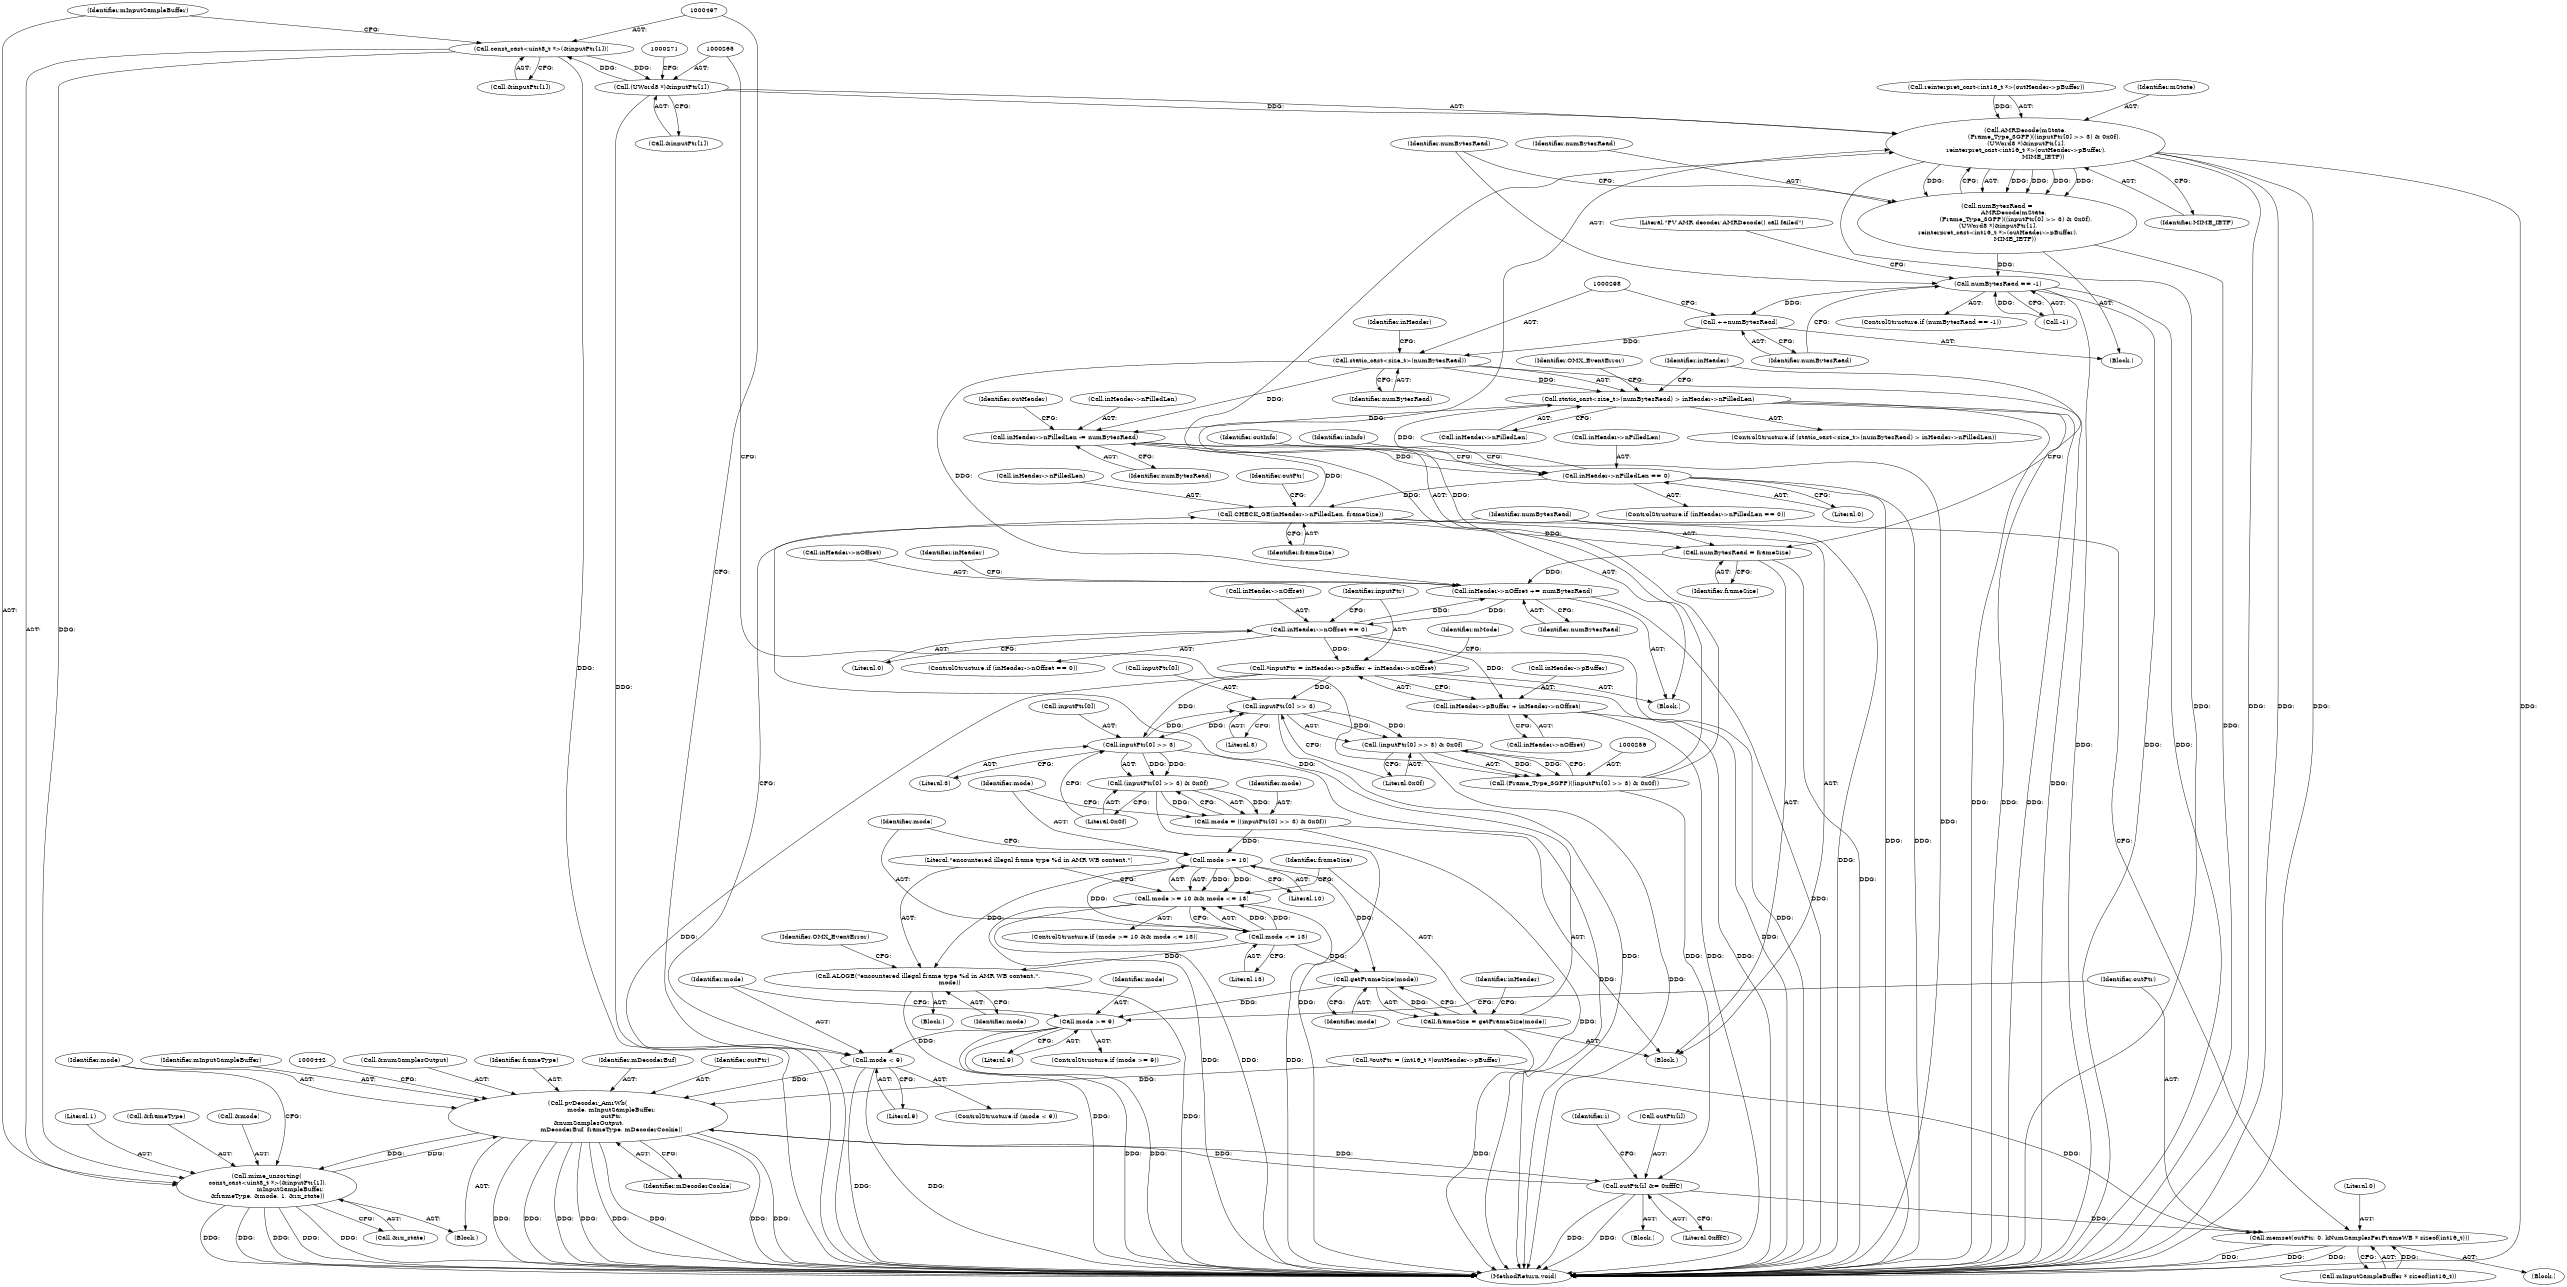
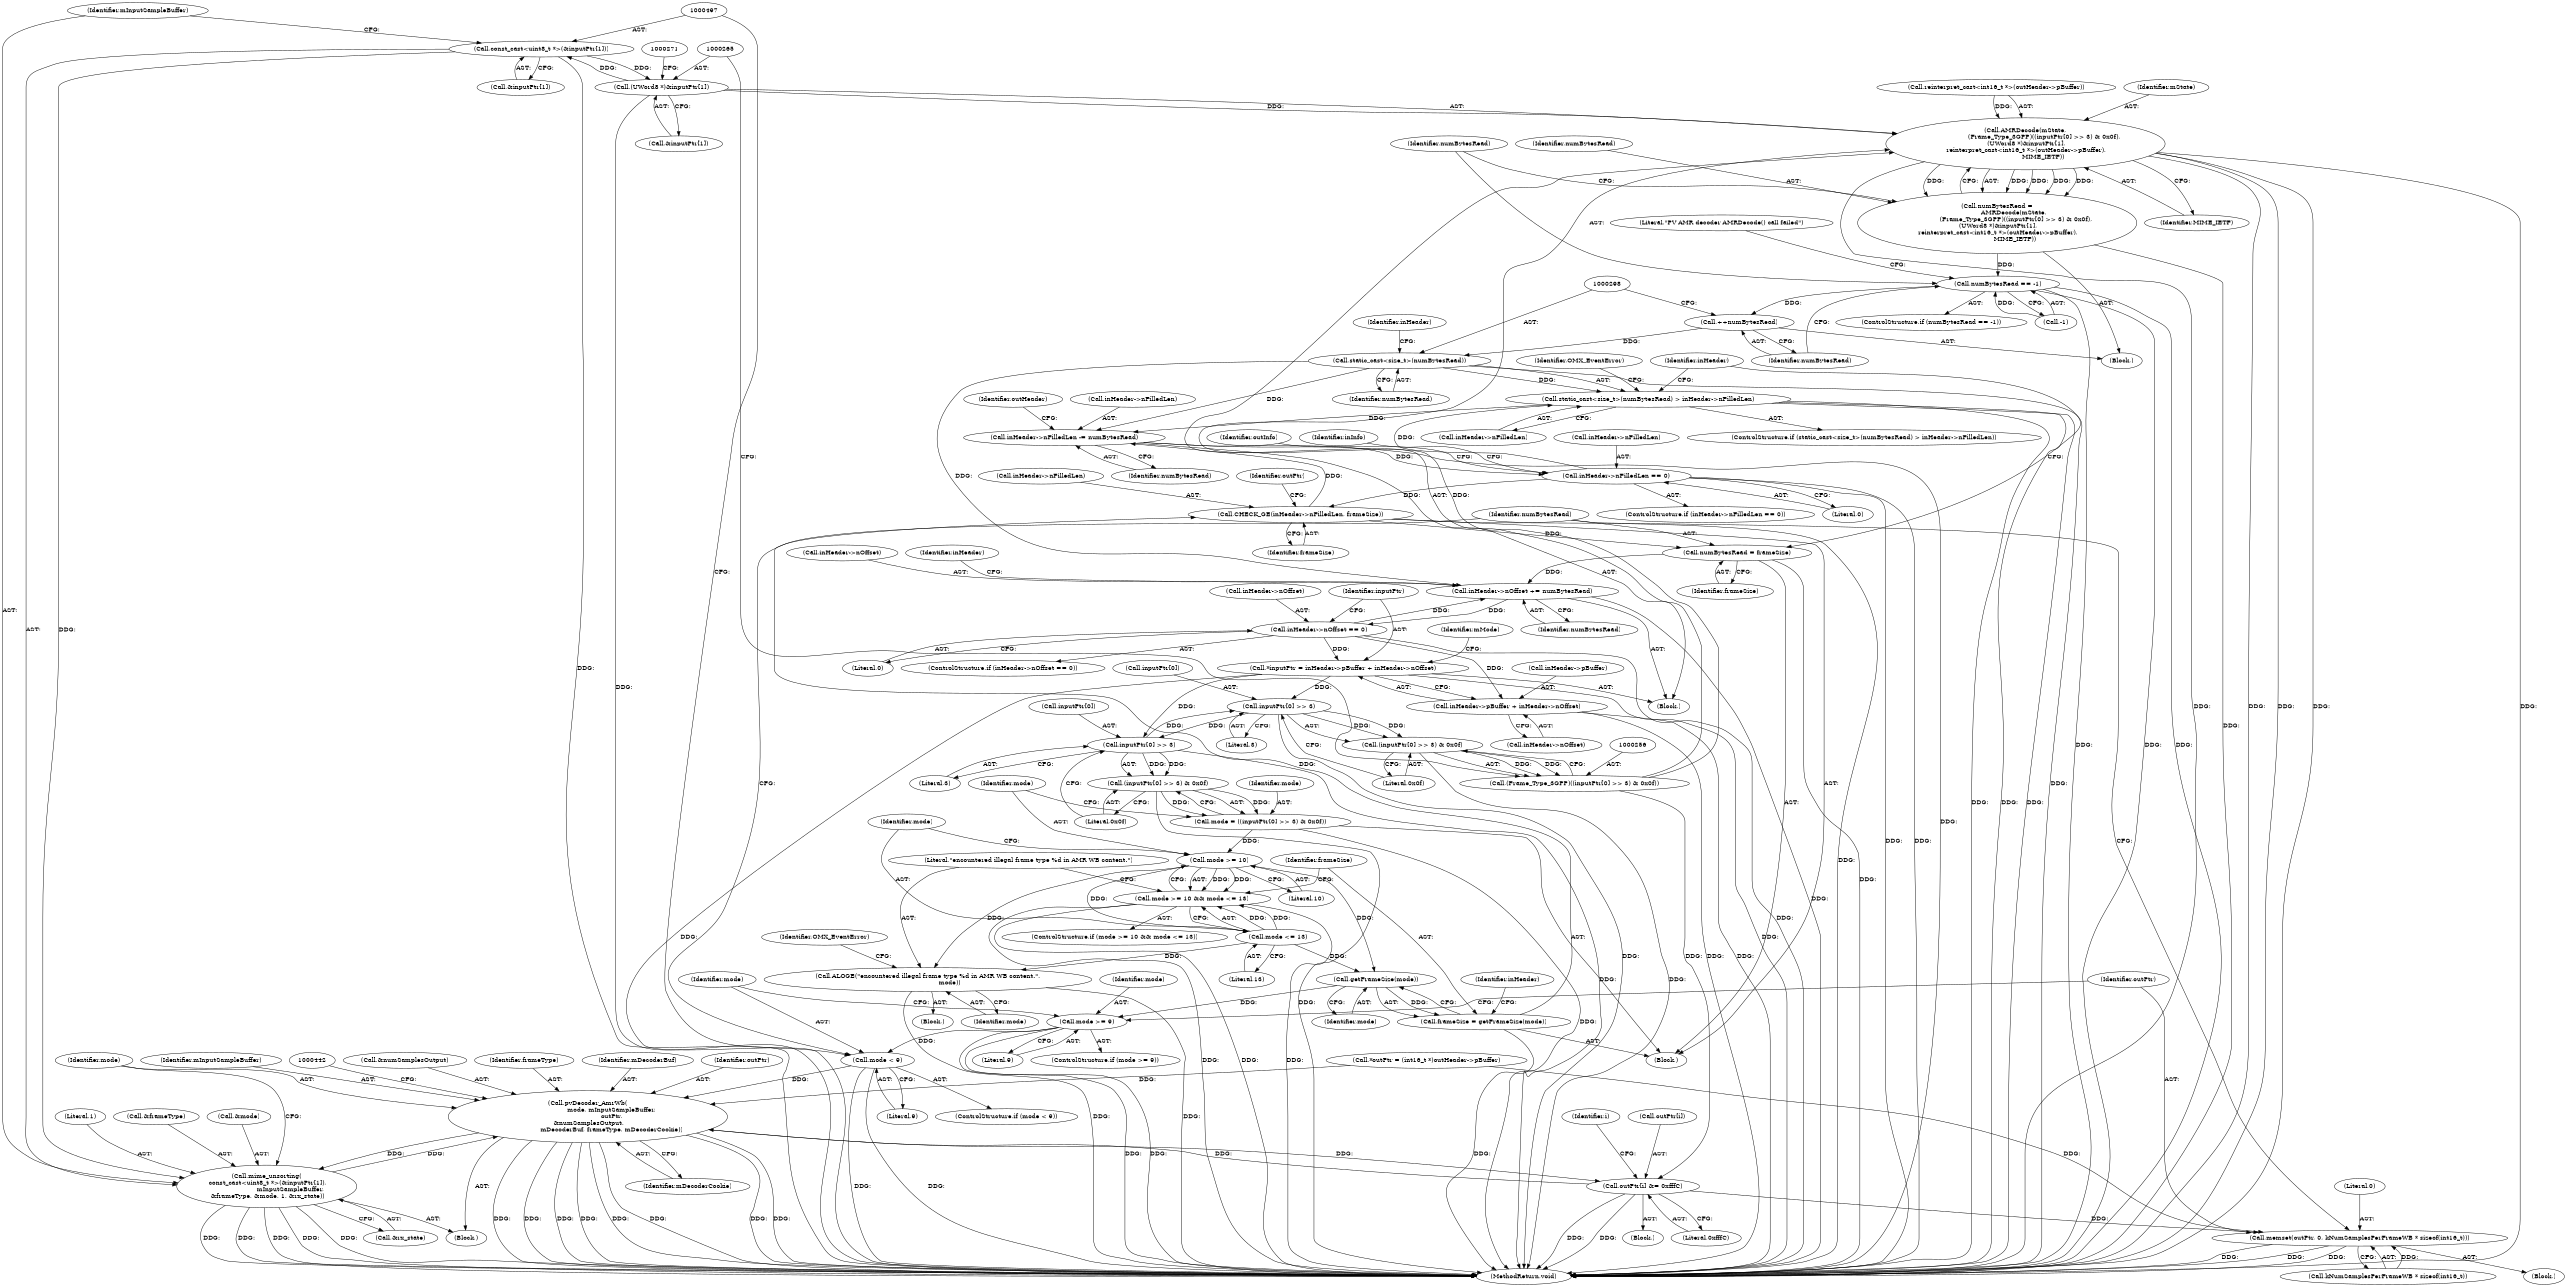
edge "(Call,mode >= 10 && mode <= 13)" -> "(Call,mode >= 10)": label "AST: " -> "CFG: "
node "(Call,mInputSampleBuffer * sizeof(int16_t))": label "(Call,mInputSampleBuffer * sizeof(int16_t))" -> "(Call,kNumSamplesPerFrameWB * sizeof(int16_t))"
